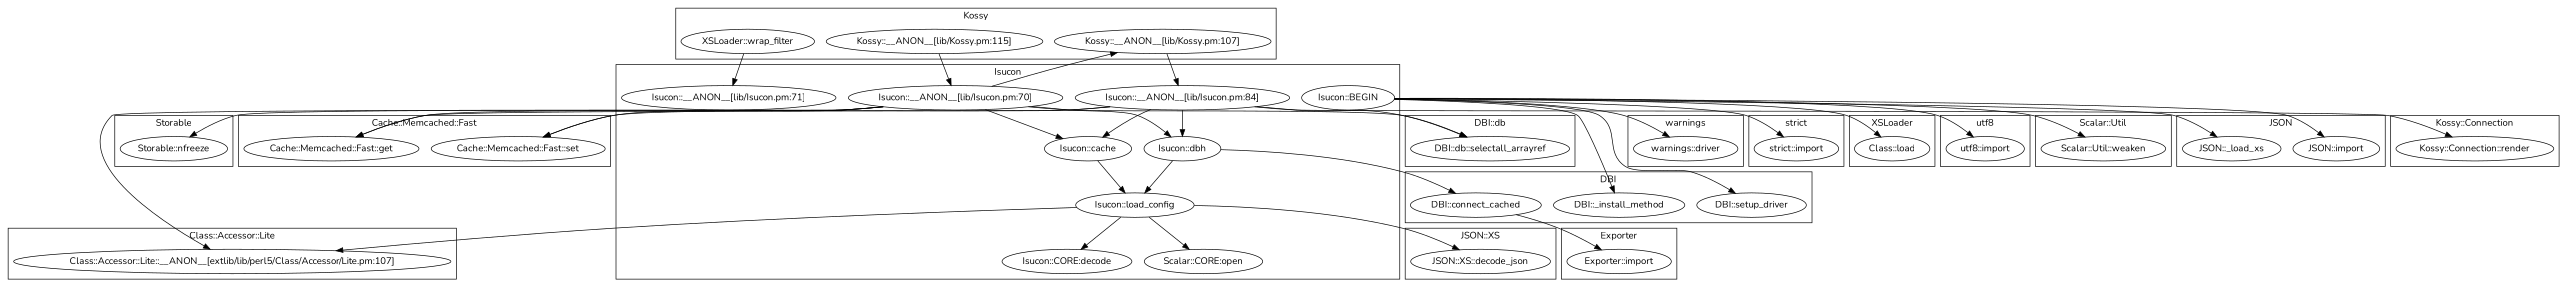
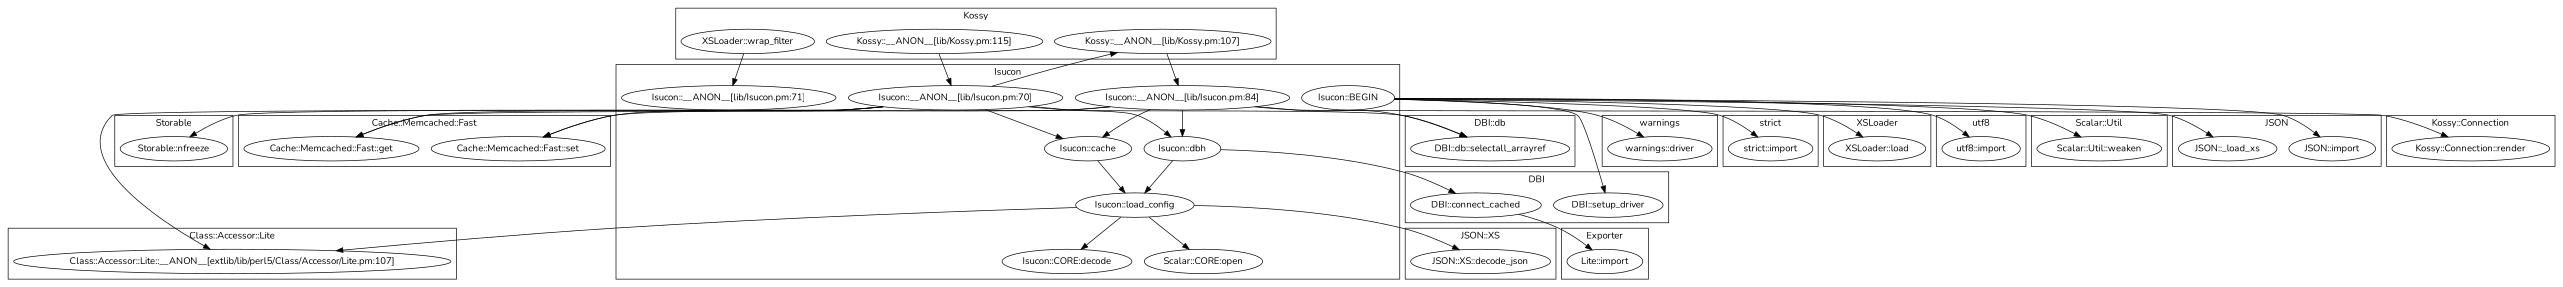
node "Class::load": label "Class::load" -> "XSLoader::load"
node "DBI::_install_method": removed
node "Exporter::import": label "Exporter::import" -> "Lite::import"
